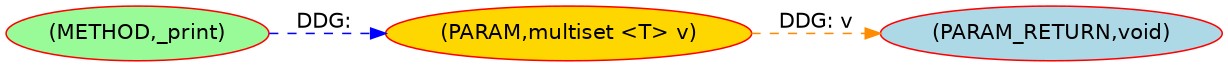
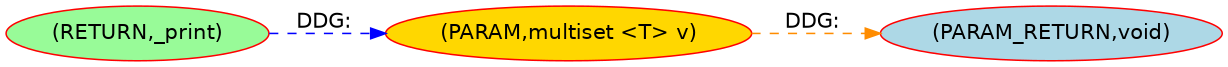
edge "(PARAM,multiset <T> v)" -> "(PARAM_RETURN,void)": label "DDG: v" -> "DDG: "
node "(METHOD,_print)": label "(METHOD,_print)" -> "(RETURN,_print)"
